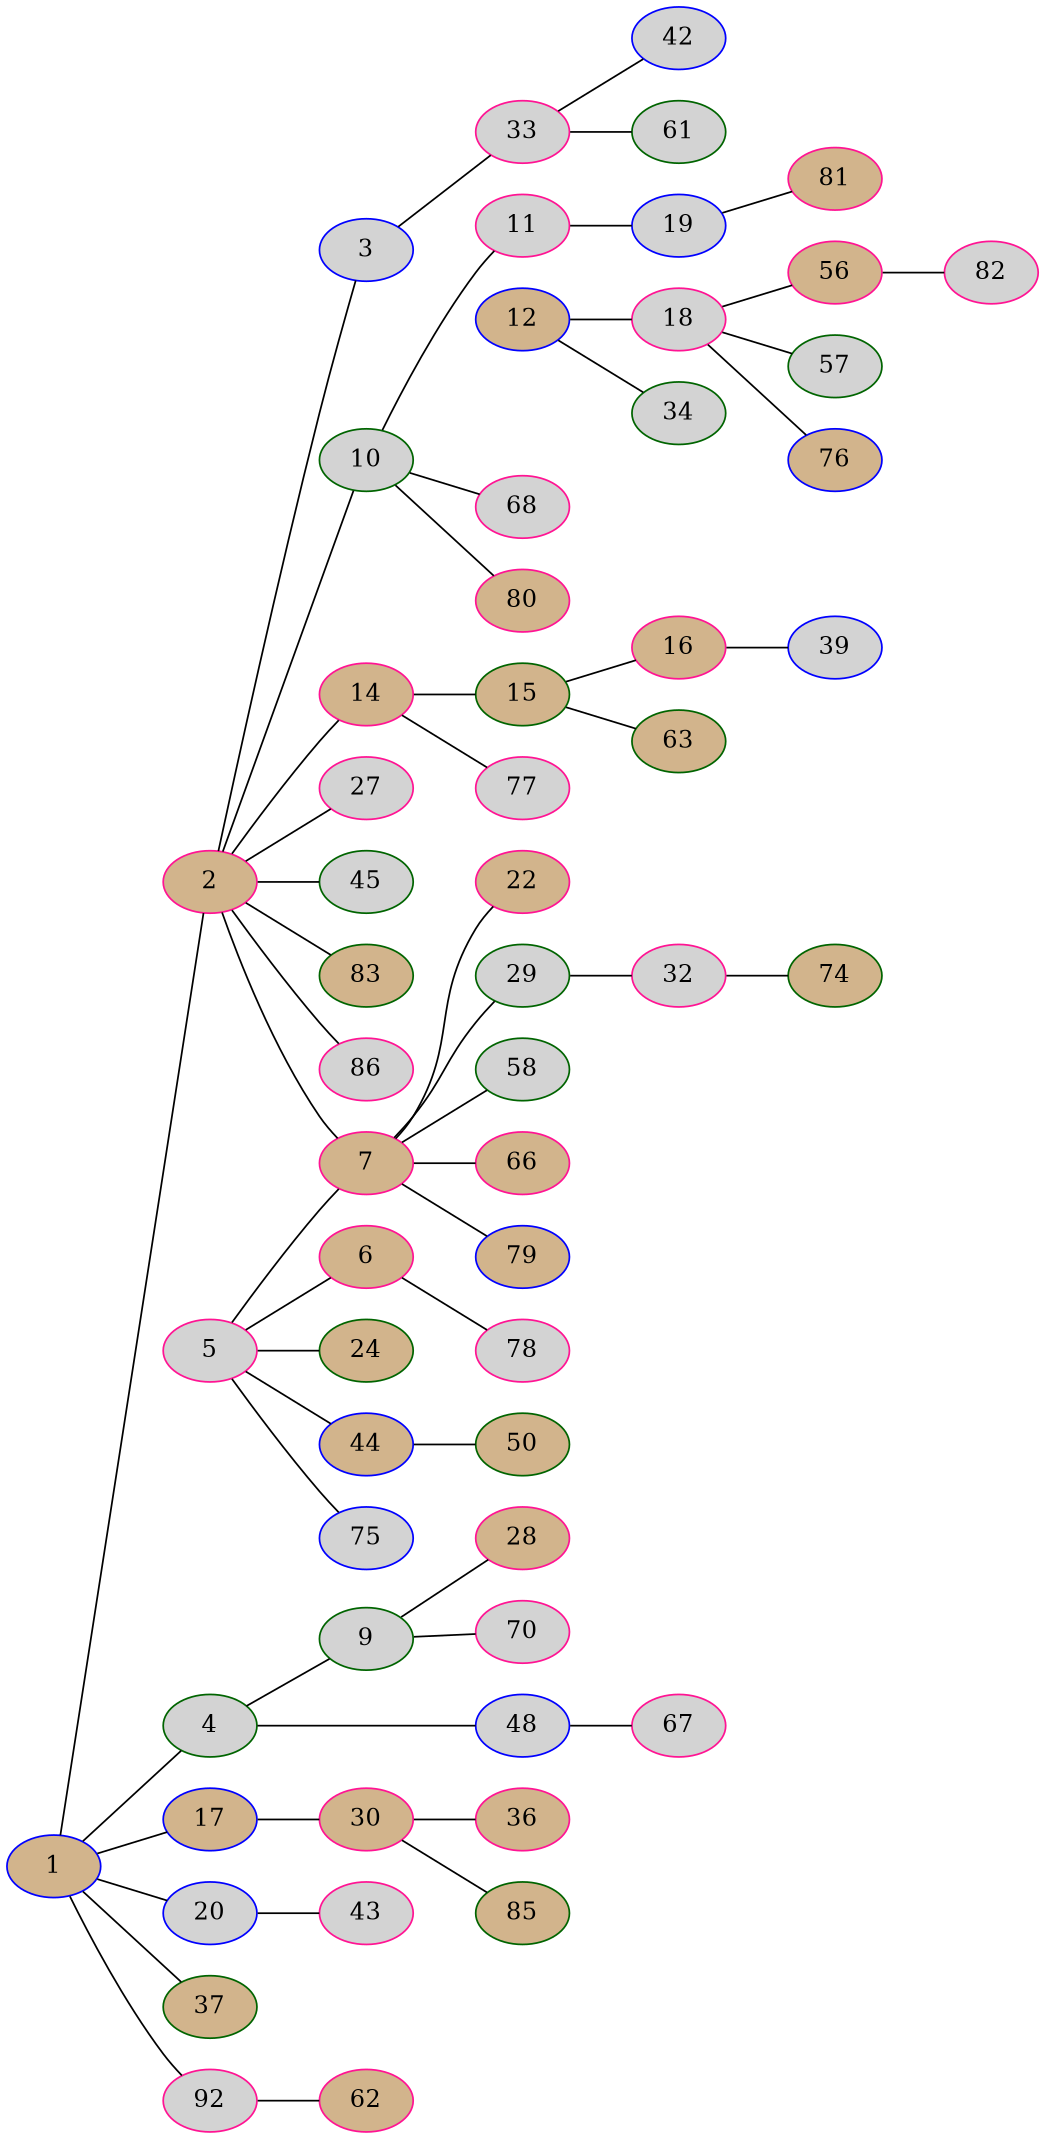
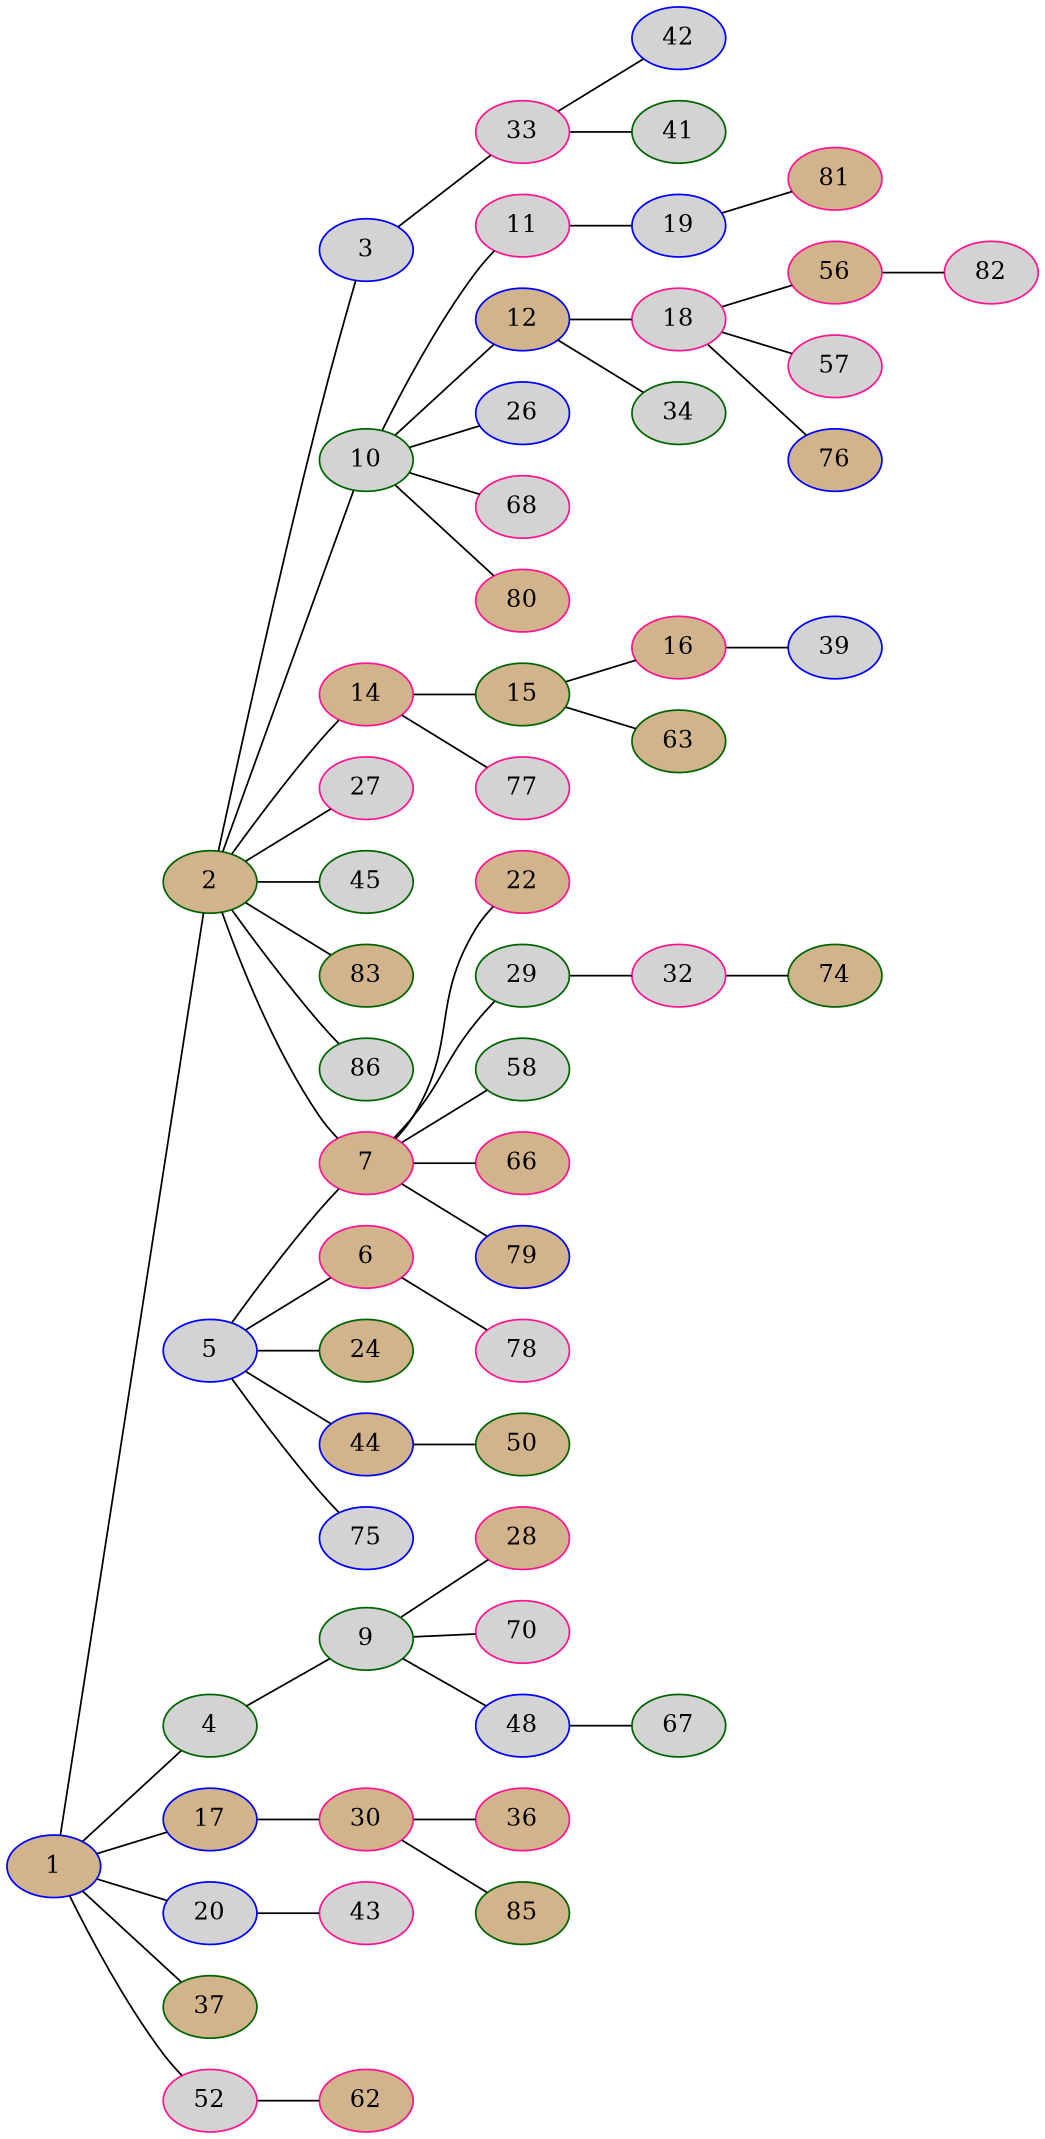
node "61": label "61" -> "41"
node "57": color darkgreen -> deeppink
edge "12" -- "10": added
node "26": added
node "2": color deeppink -> darkgreen
node "86": color deeppink -> darkgreen
node "5": color deeppink -> blue
edge "4" -- "48": now "9" -- "48"
node "67": color deeppink -> darkgreen
node "92": label "92" -> "52"
